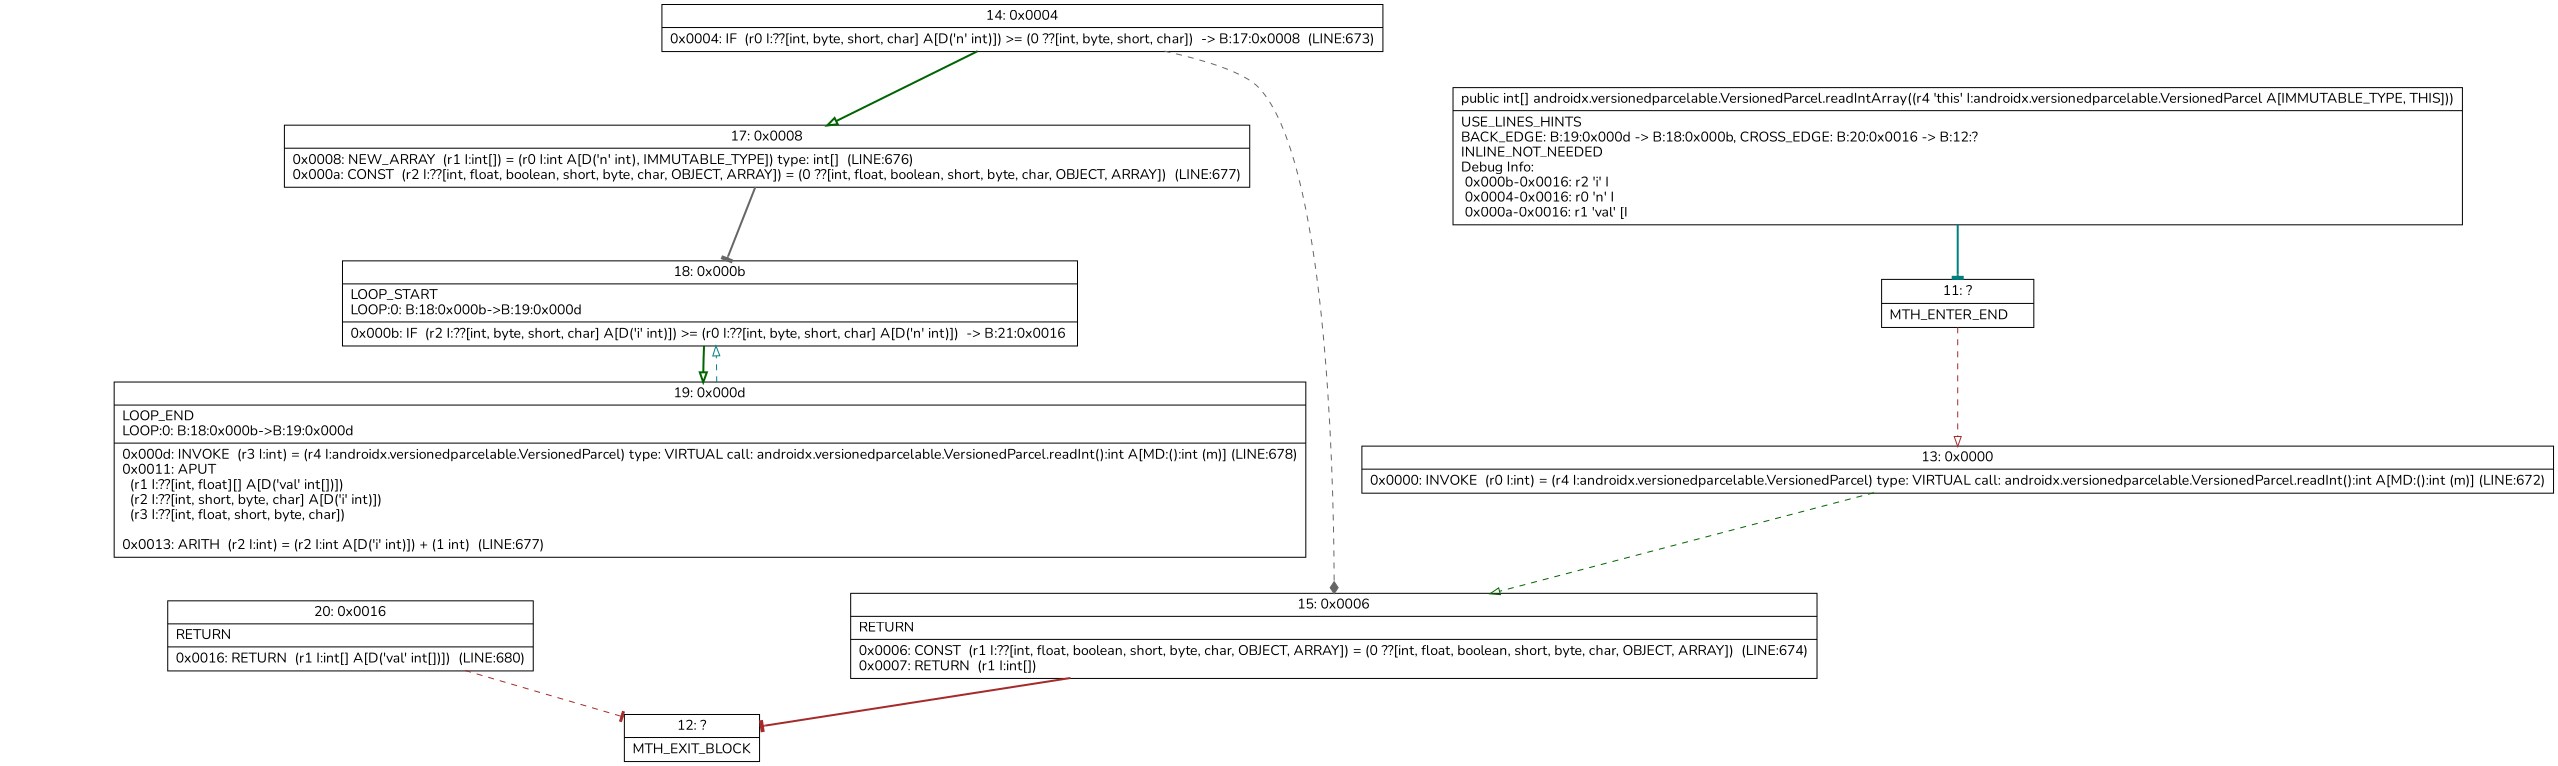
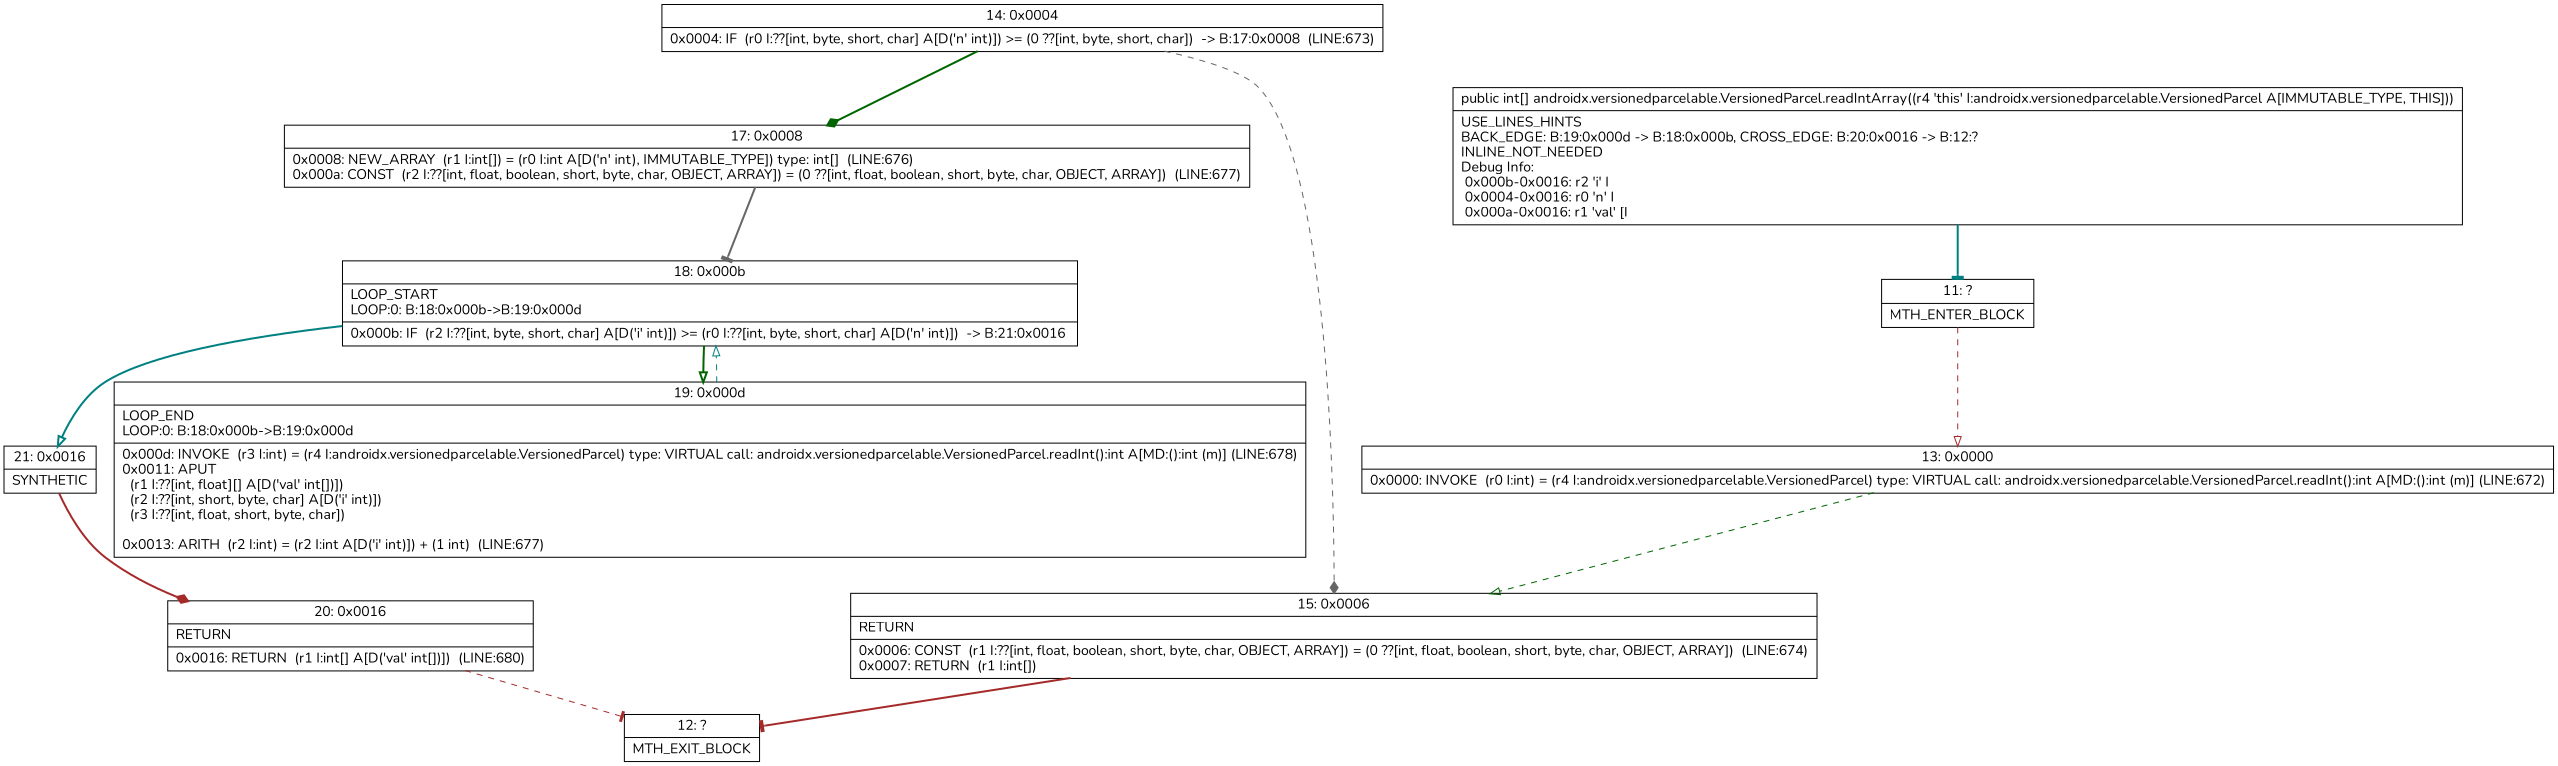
edge "14: 0x0004" -> "17: 0x0008": arrowhead onormal -> diamond
node "11: ?": text "MTH_ENTER_END" -> "MTH_ENTER_BLOCK"
node "21: 0x0016": added
